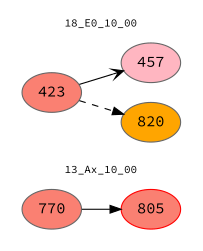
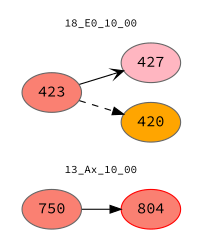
node "457": label "457" -> "427"
node "820": label "820" -> "420"
node "770": label "770" -> "750"
node "805": label "805" -> "804"
